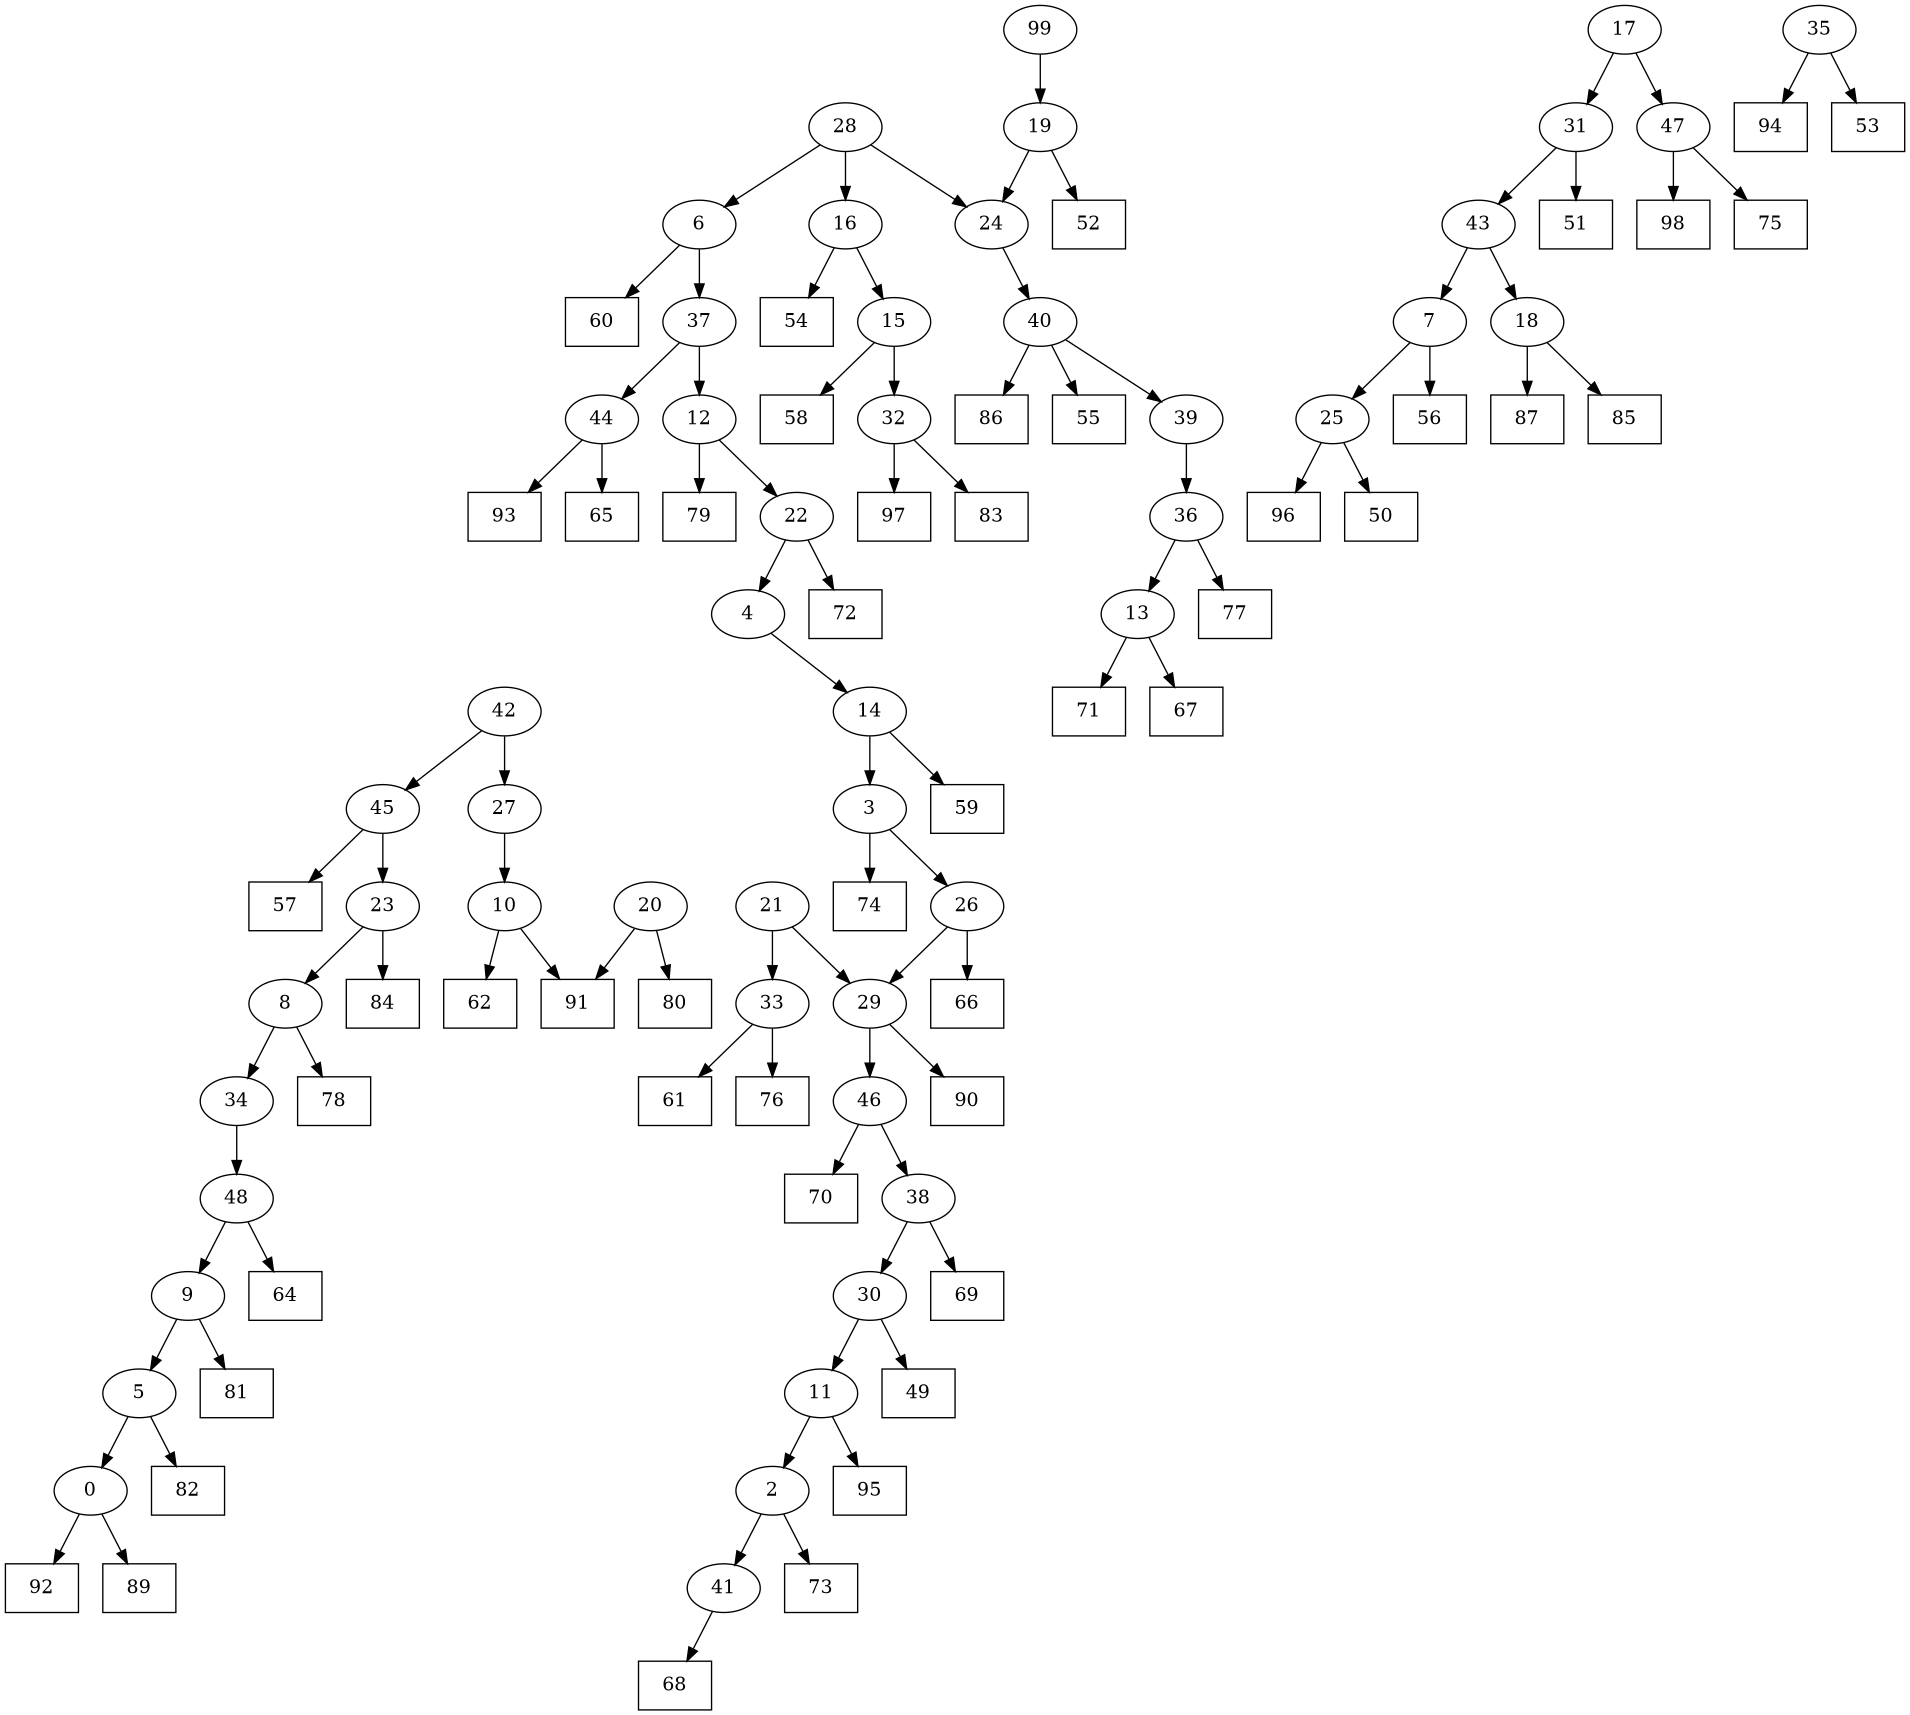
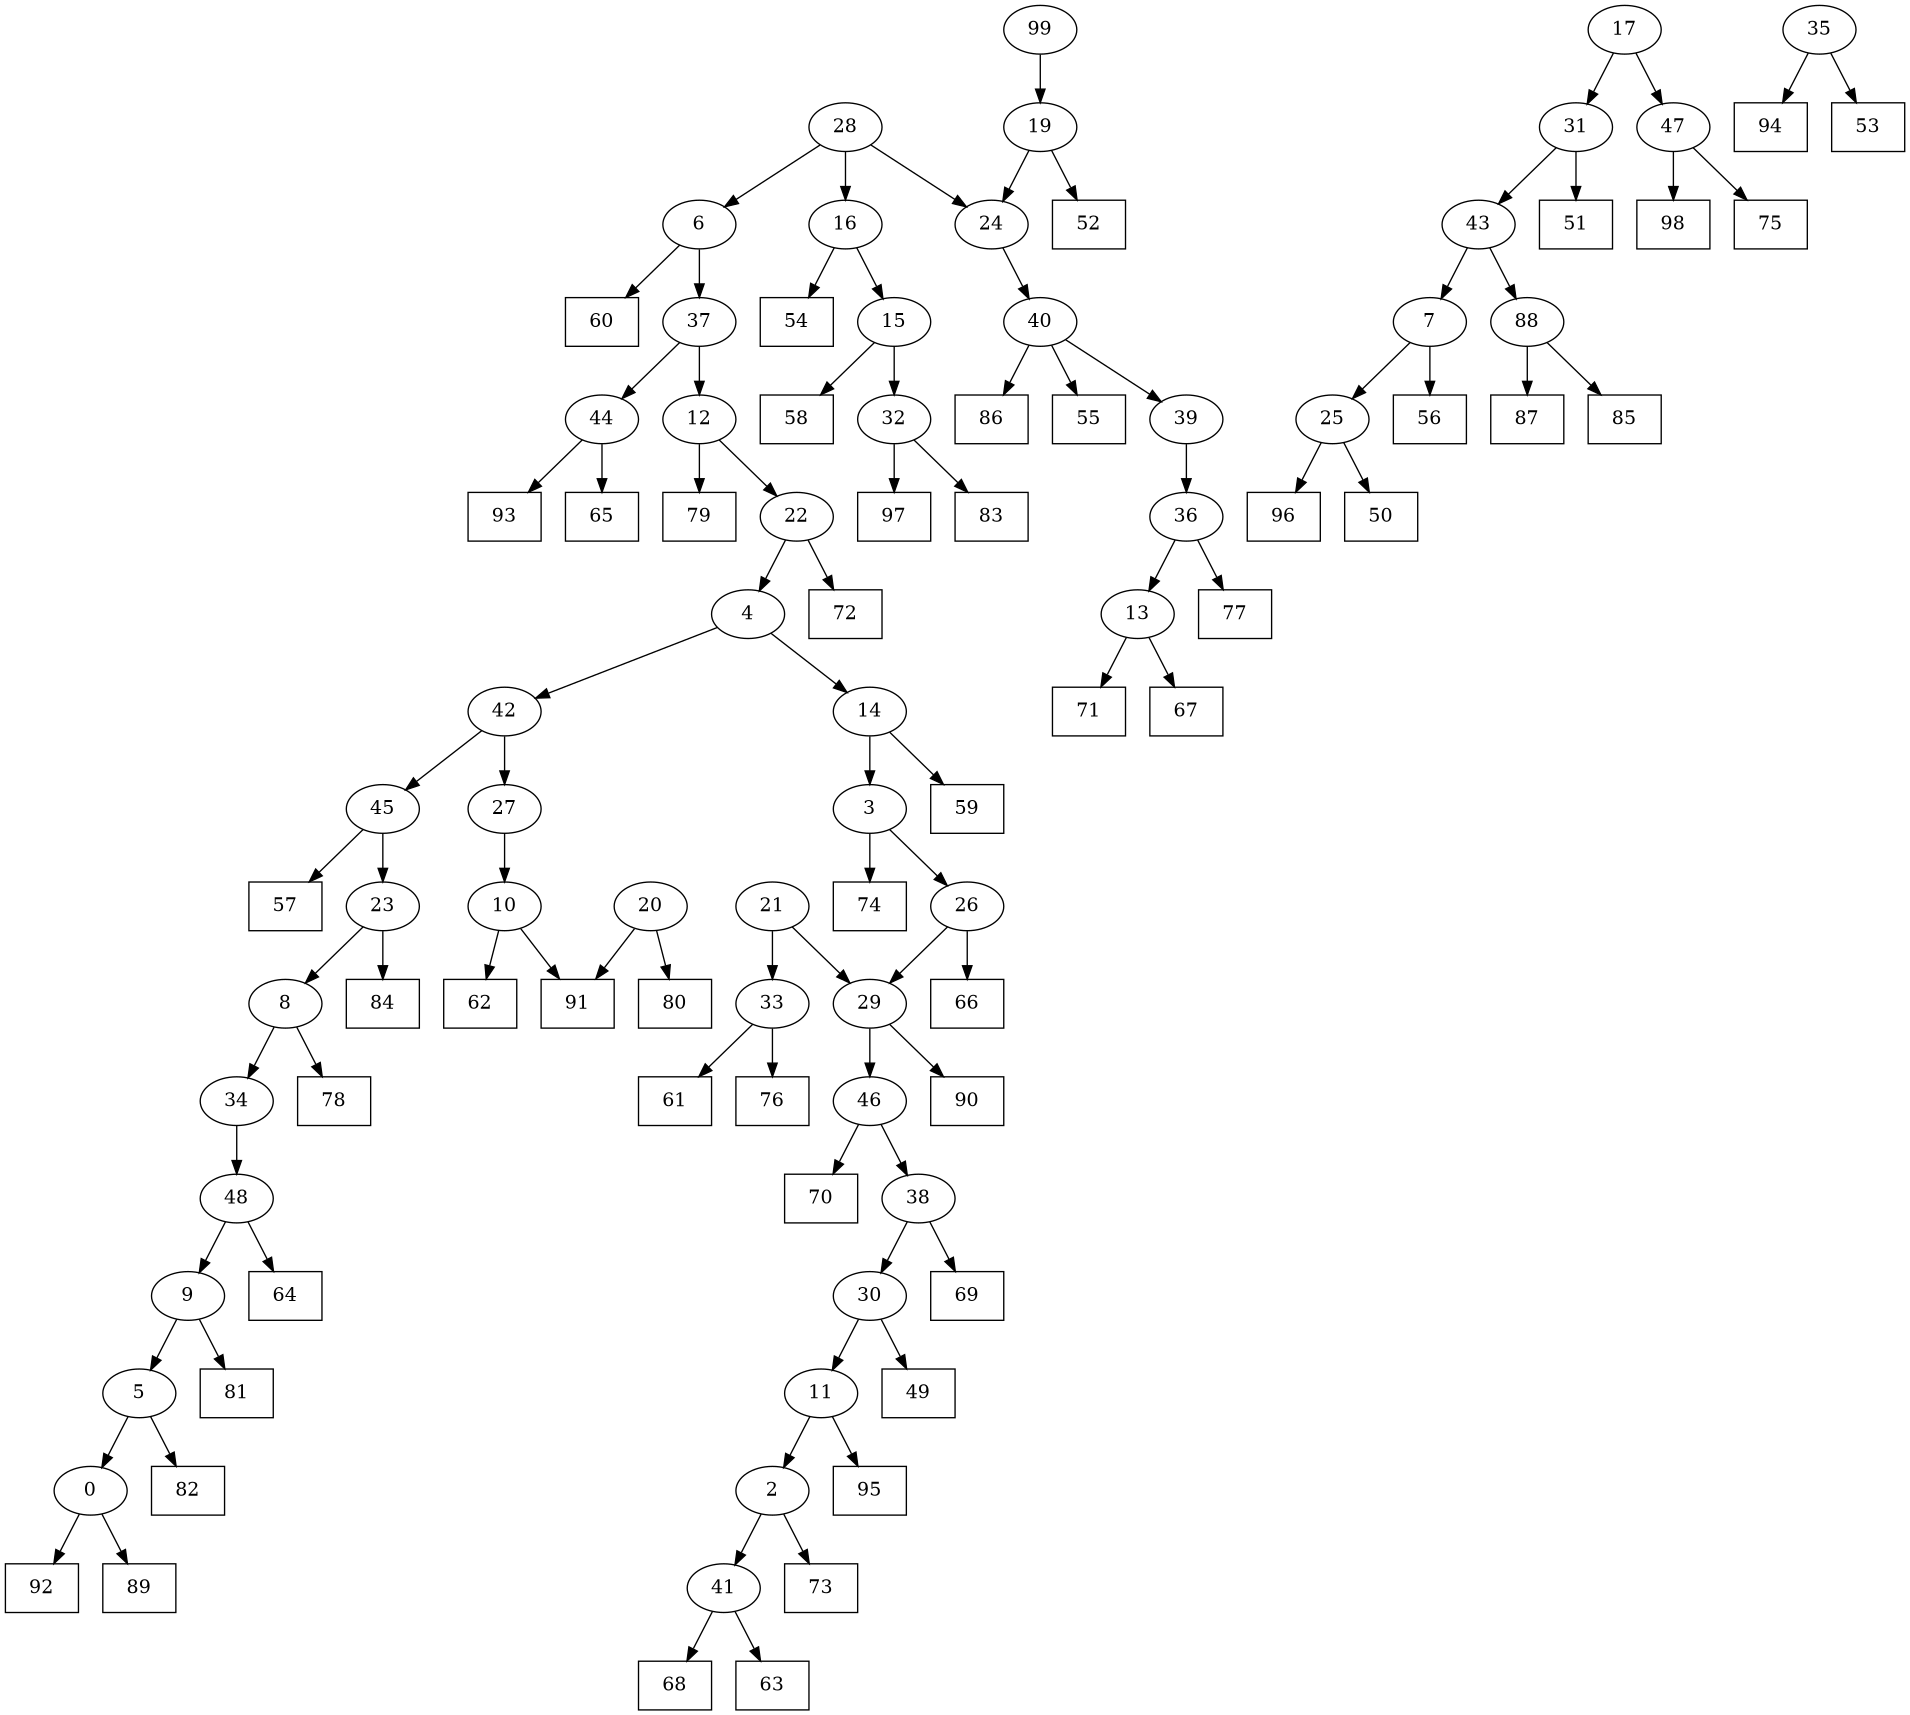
node "18": label "18" -> "88"
edge "4" -> "42": added
node "63": added
